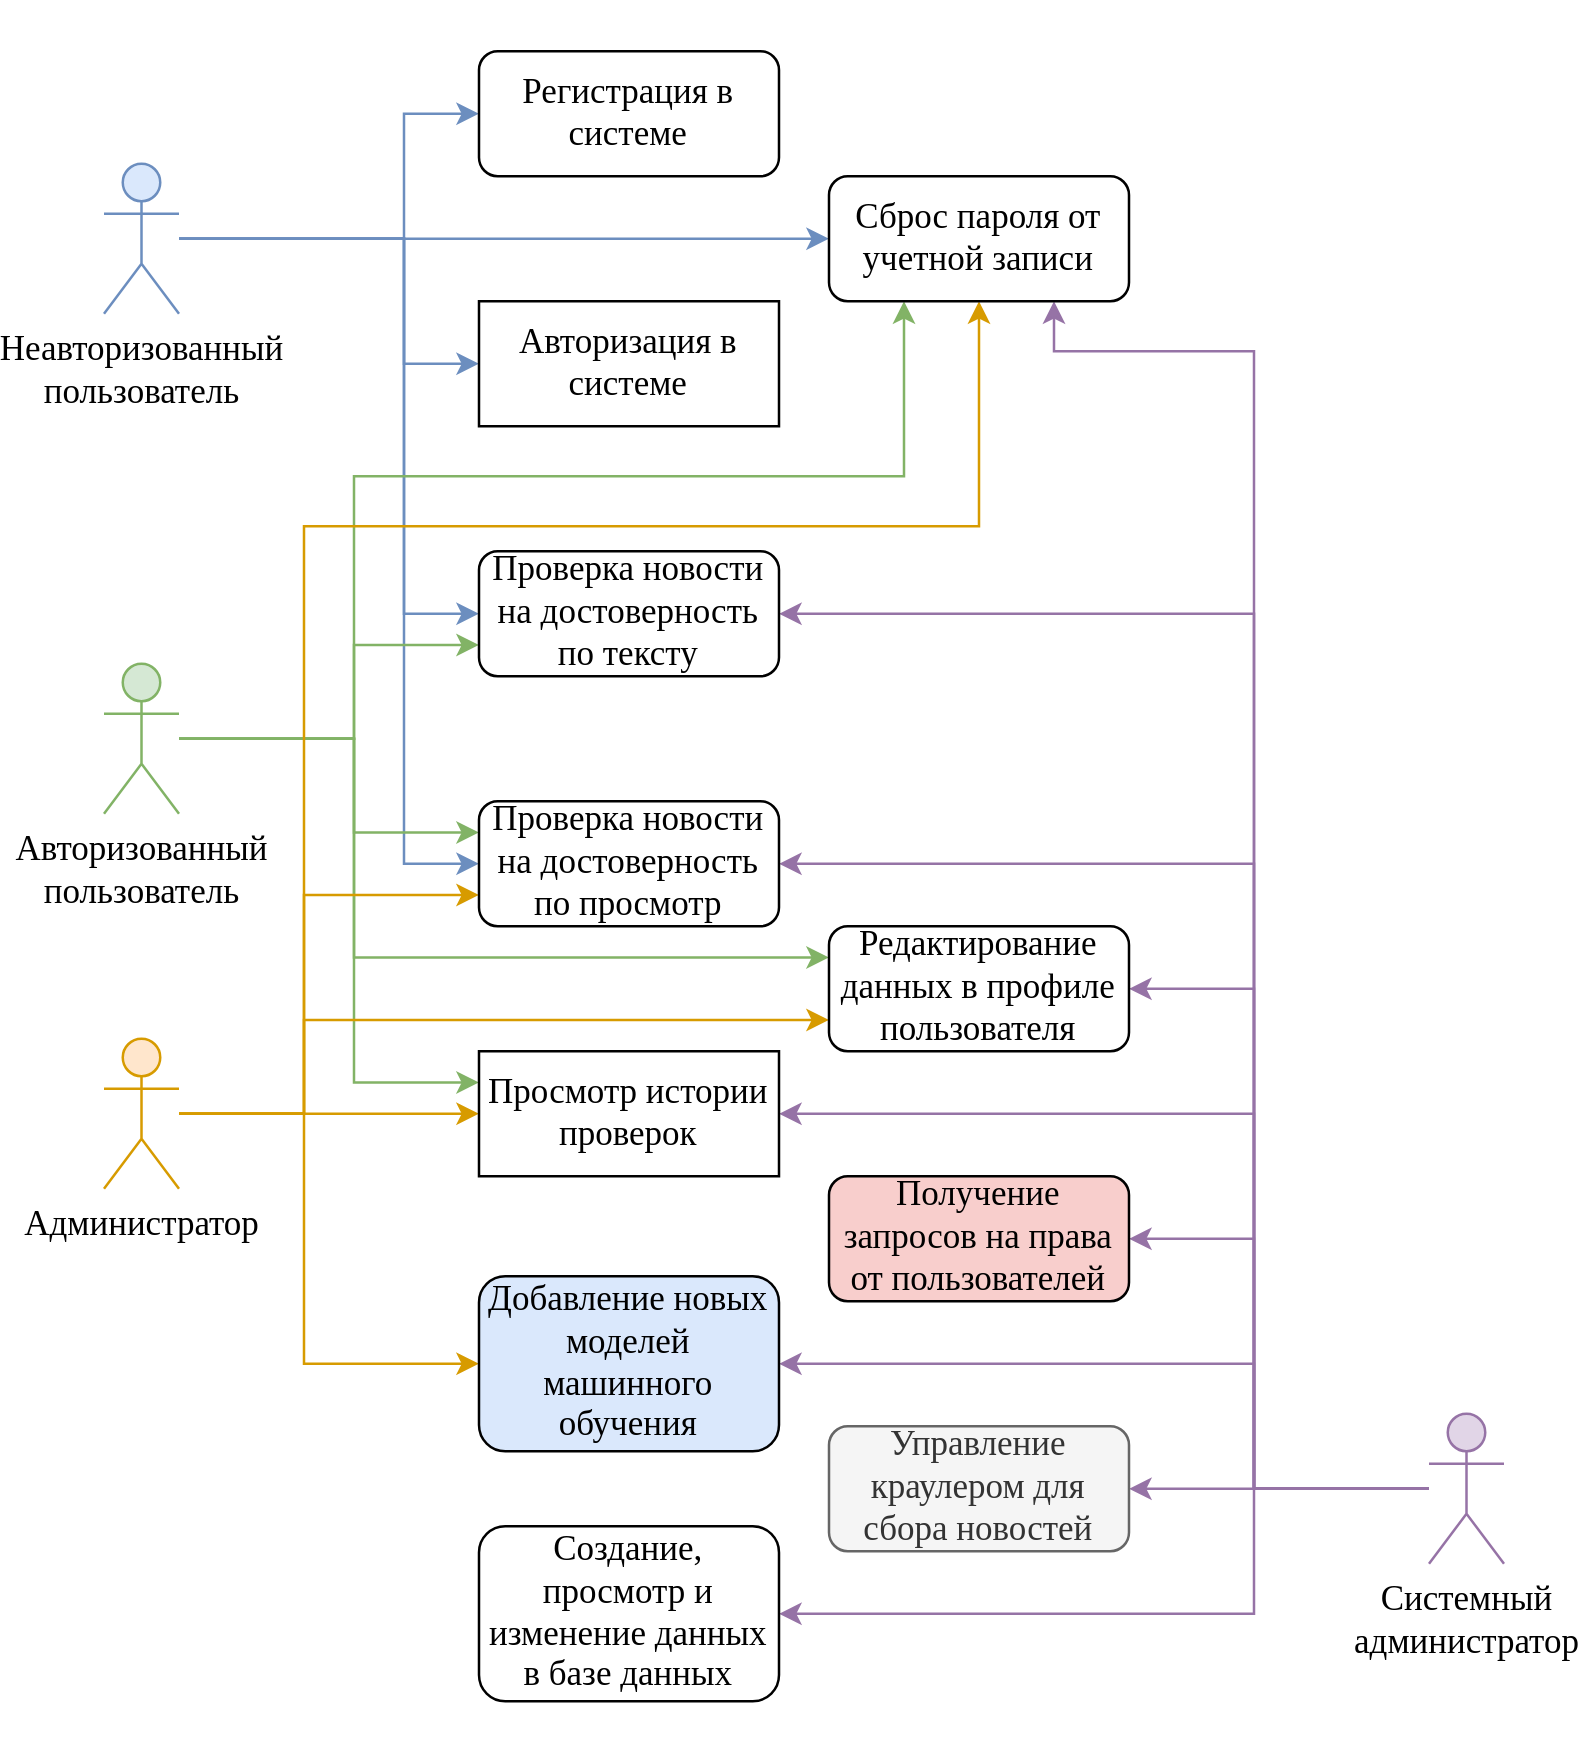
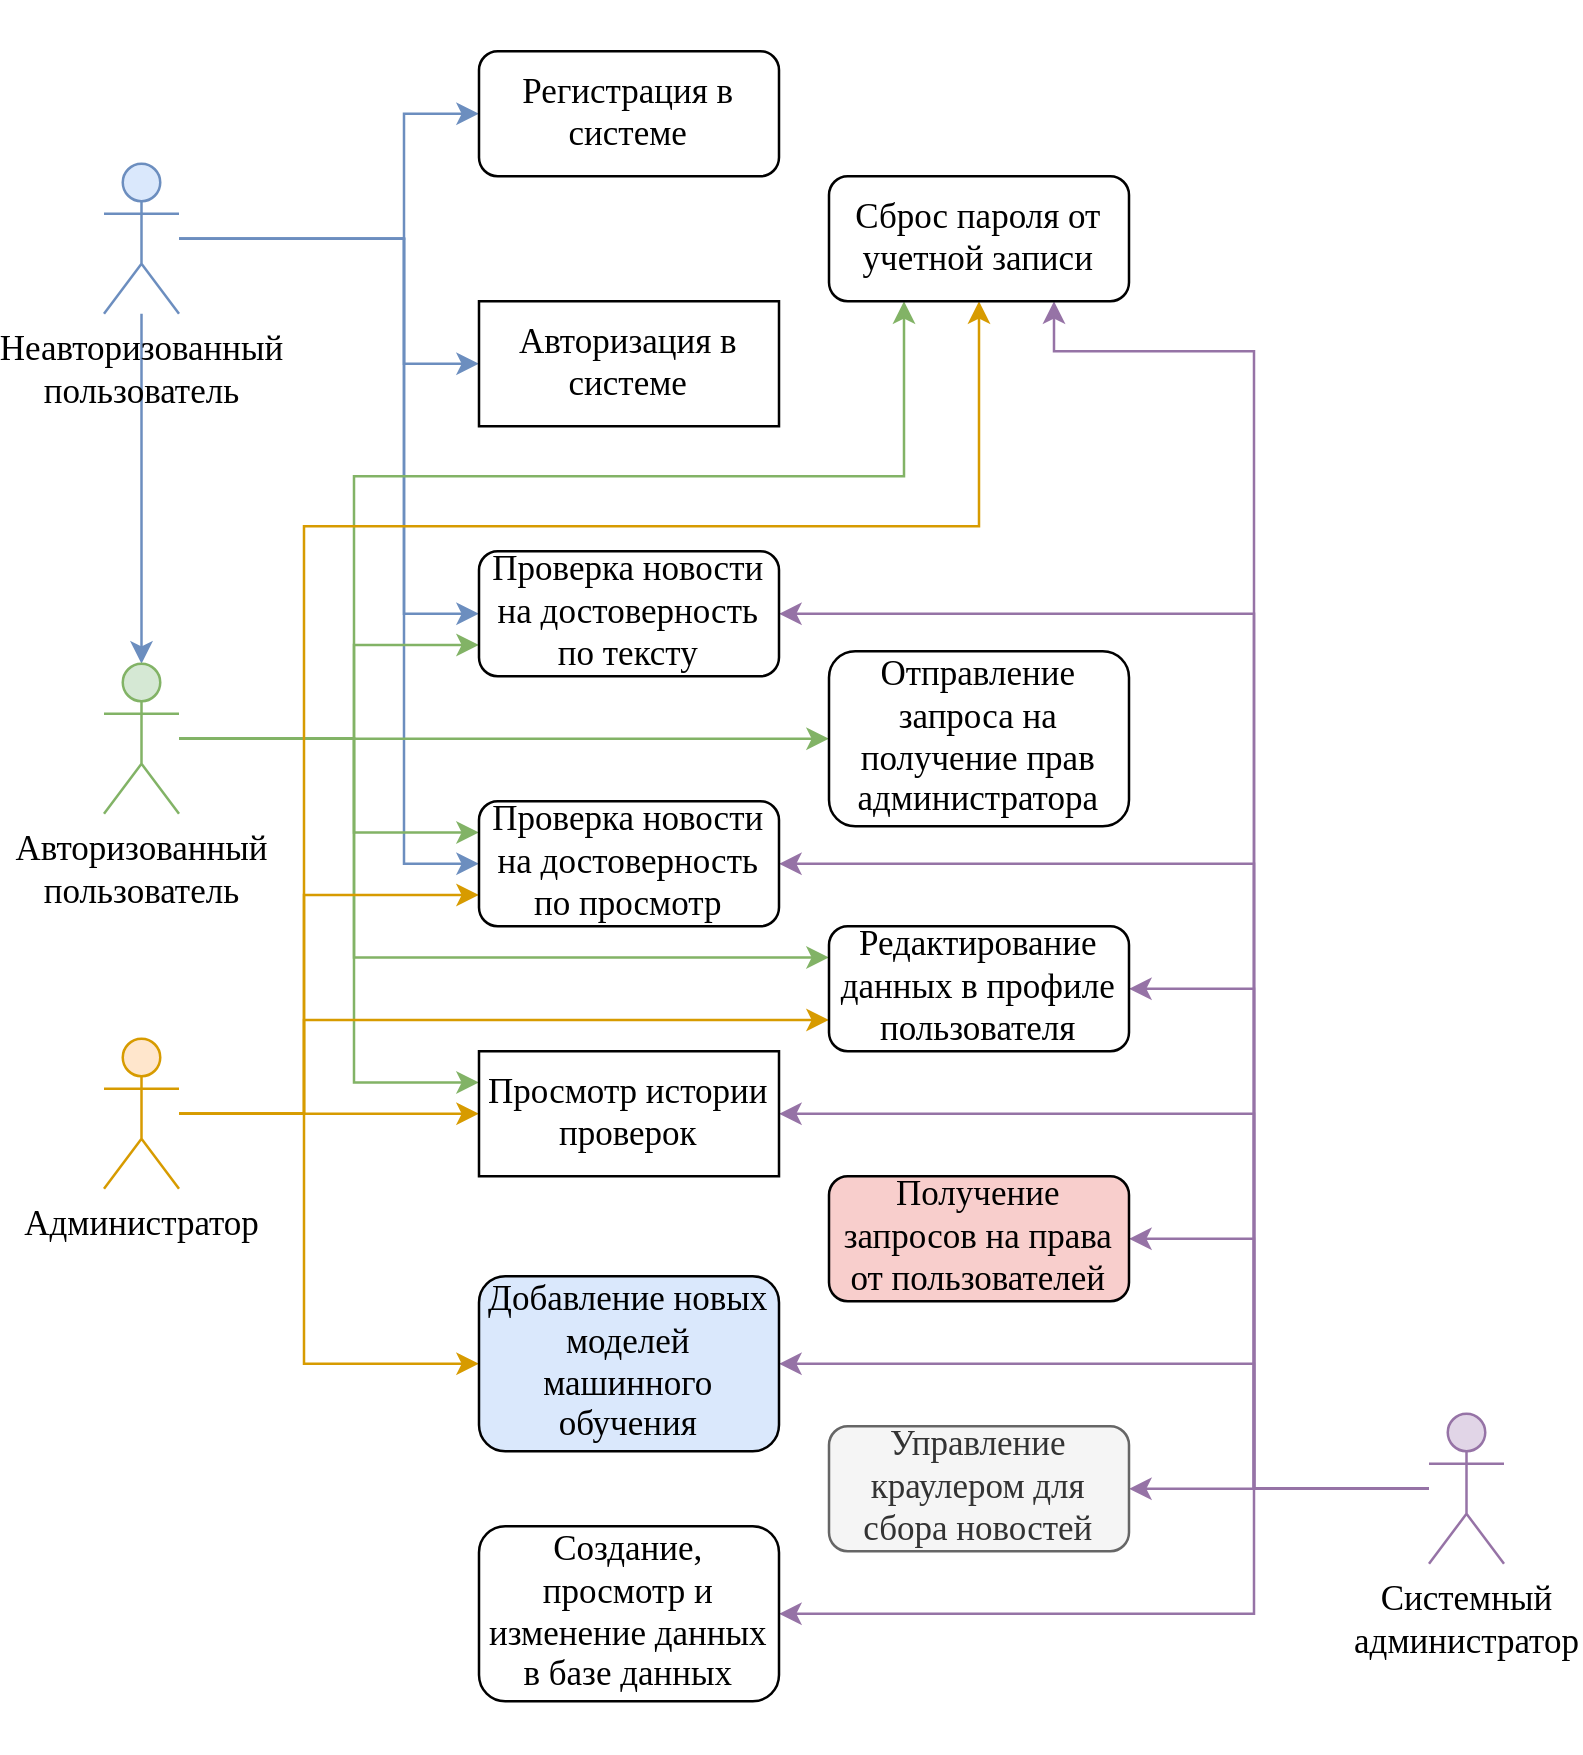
edge "Неавторизованныйпользователь" -> "Сброс пароля от учетной записи": now "Неавторизованныйпользователь" -> "Авторизованныйпользователь"
edge "Авторизованныйпользователь" -> "Отправление запроса на получение прав администратора": added
node "Отправление запроса на получение прав администратора": added
